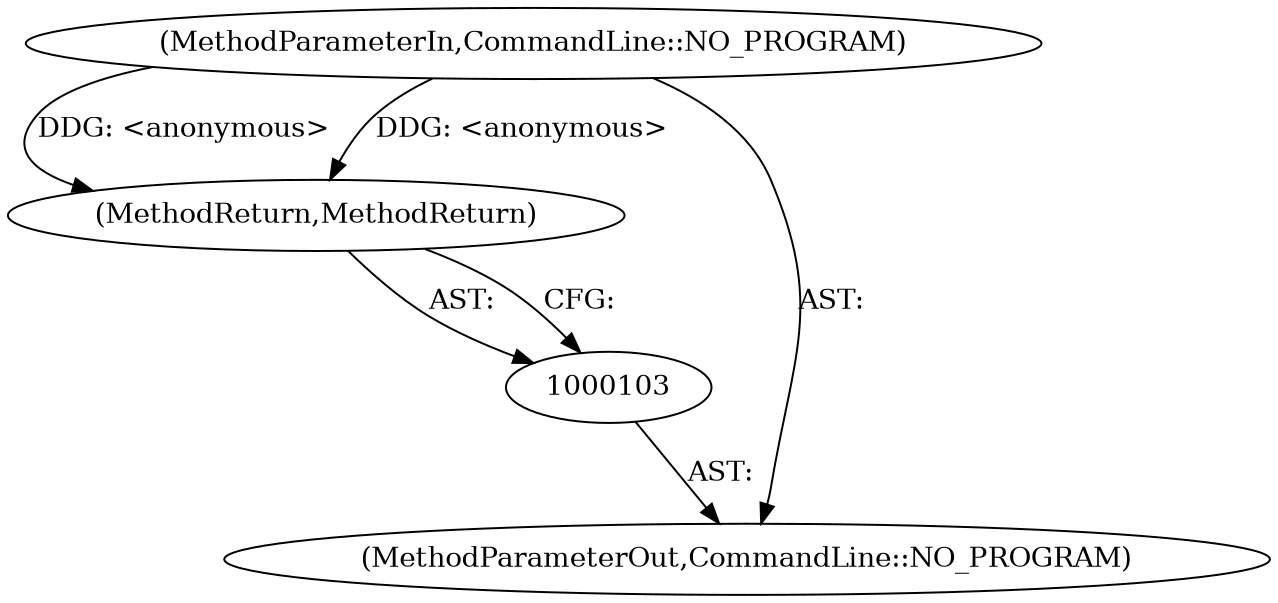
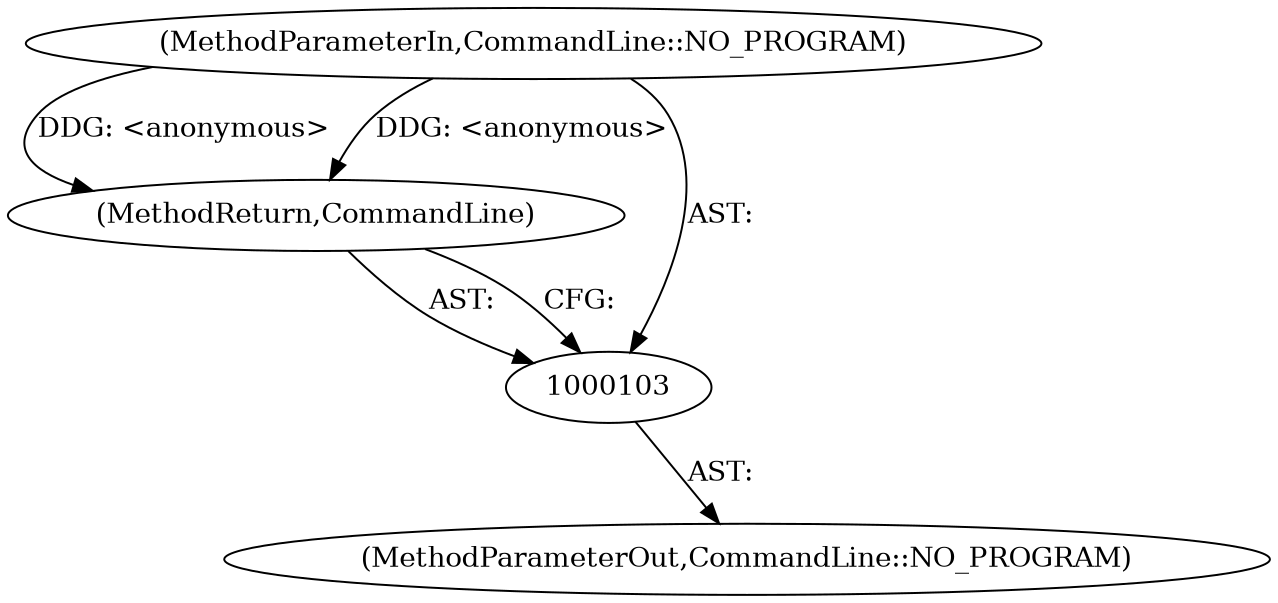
node "(MethodReturn,MethodReturn)": label "(MethodReturn,MethodReturn)" -> "(MethodReturn,CommandLine)"
edge "(MethodParameterIn,CommandLine::NO_PROGRAM)" -> "(MethodParameterOut,CommandLine::NO_PROGRAM)": now "(MethodParameterIn,CommandLine::NO_PROGRAM)" -> "1000103"
